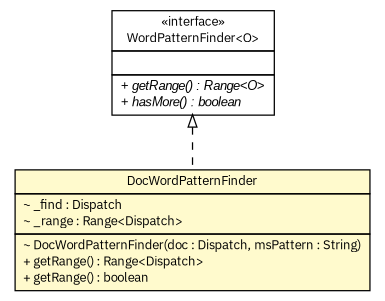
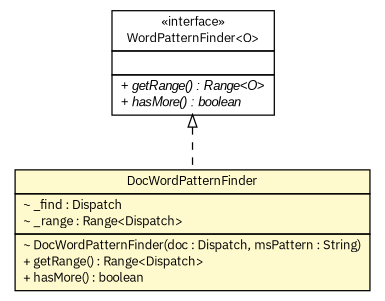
node "DocWordPatternFinder": text "+ getRange() : boolean" -> "+ hasMore() : boolean"
